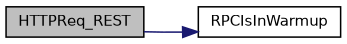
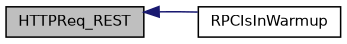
edge "HTTPReq_REST" -> "RPCIsInWarmup": reversed
